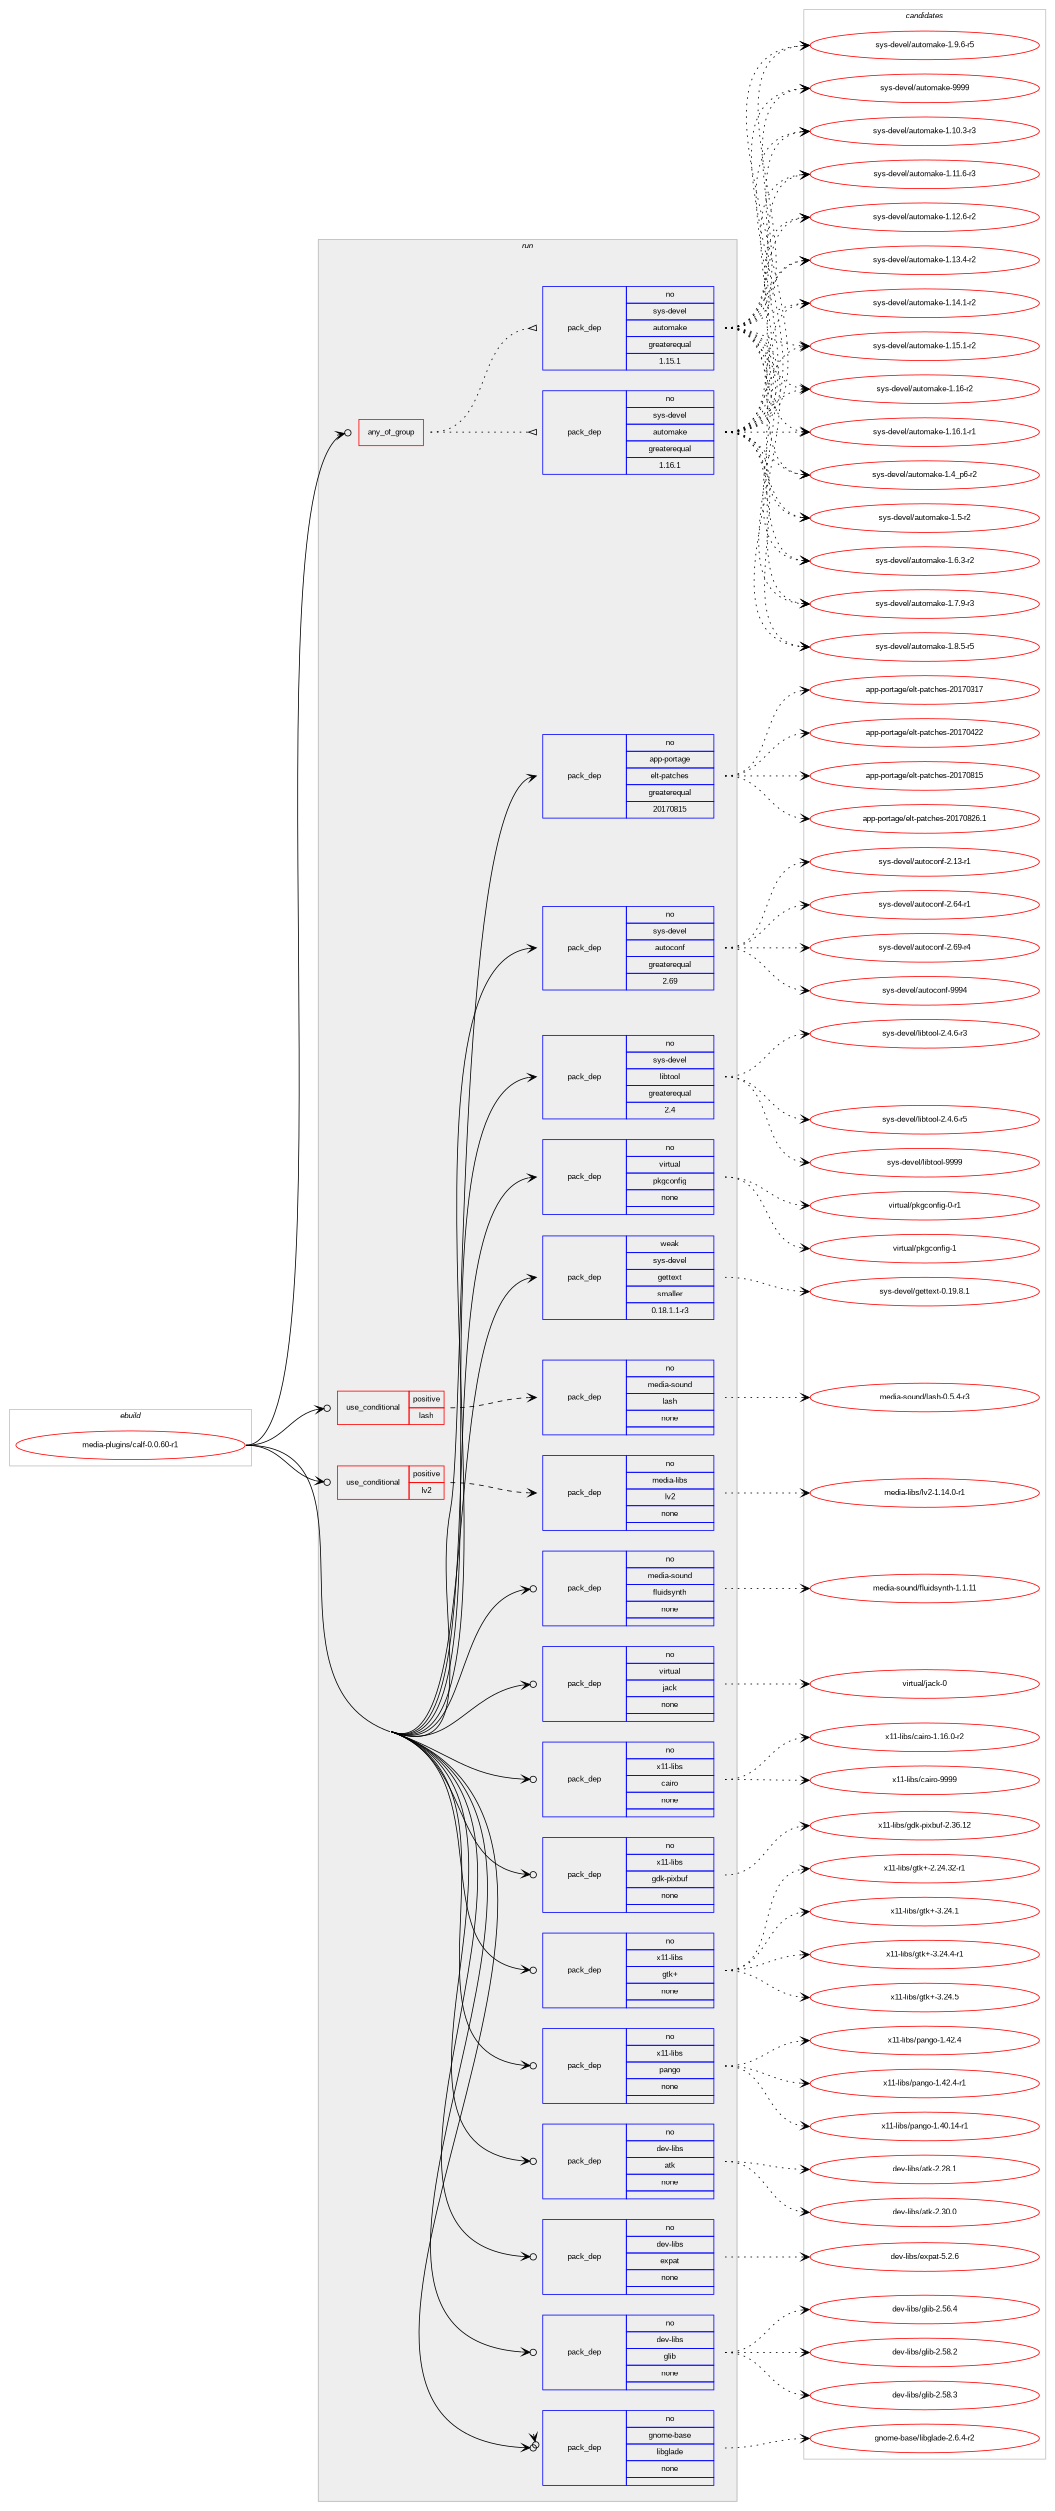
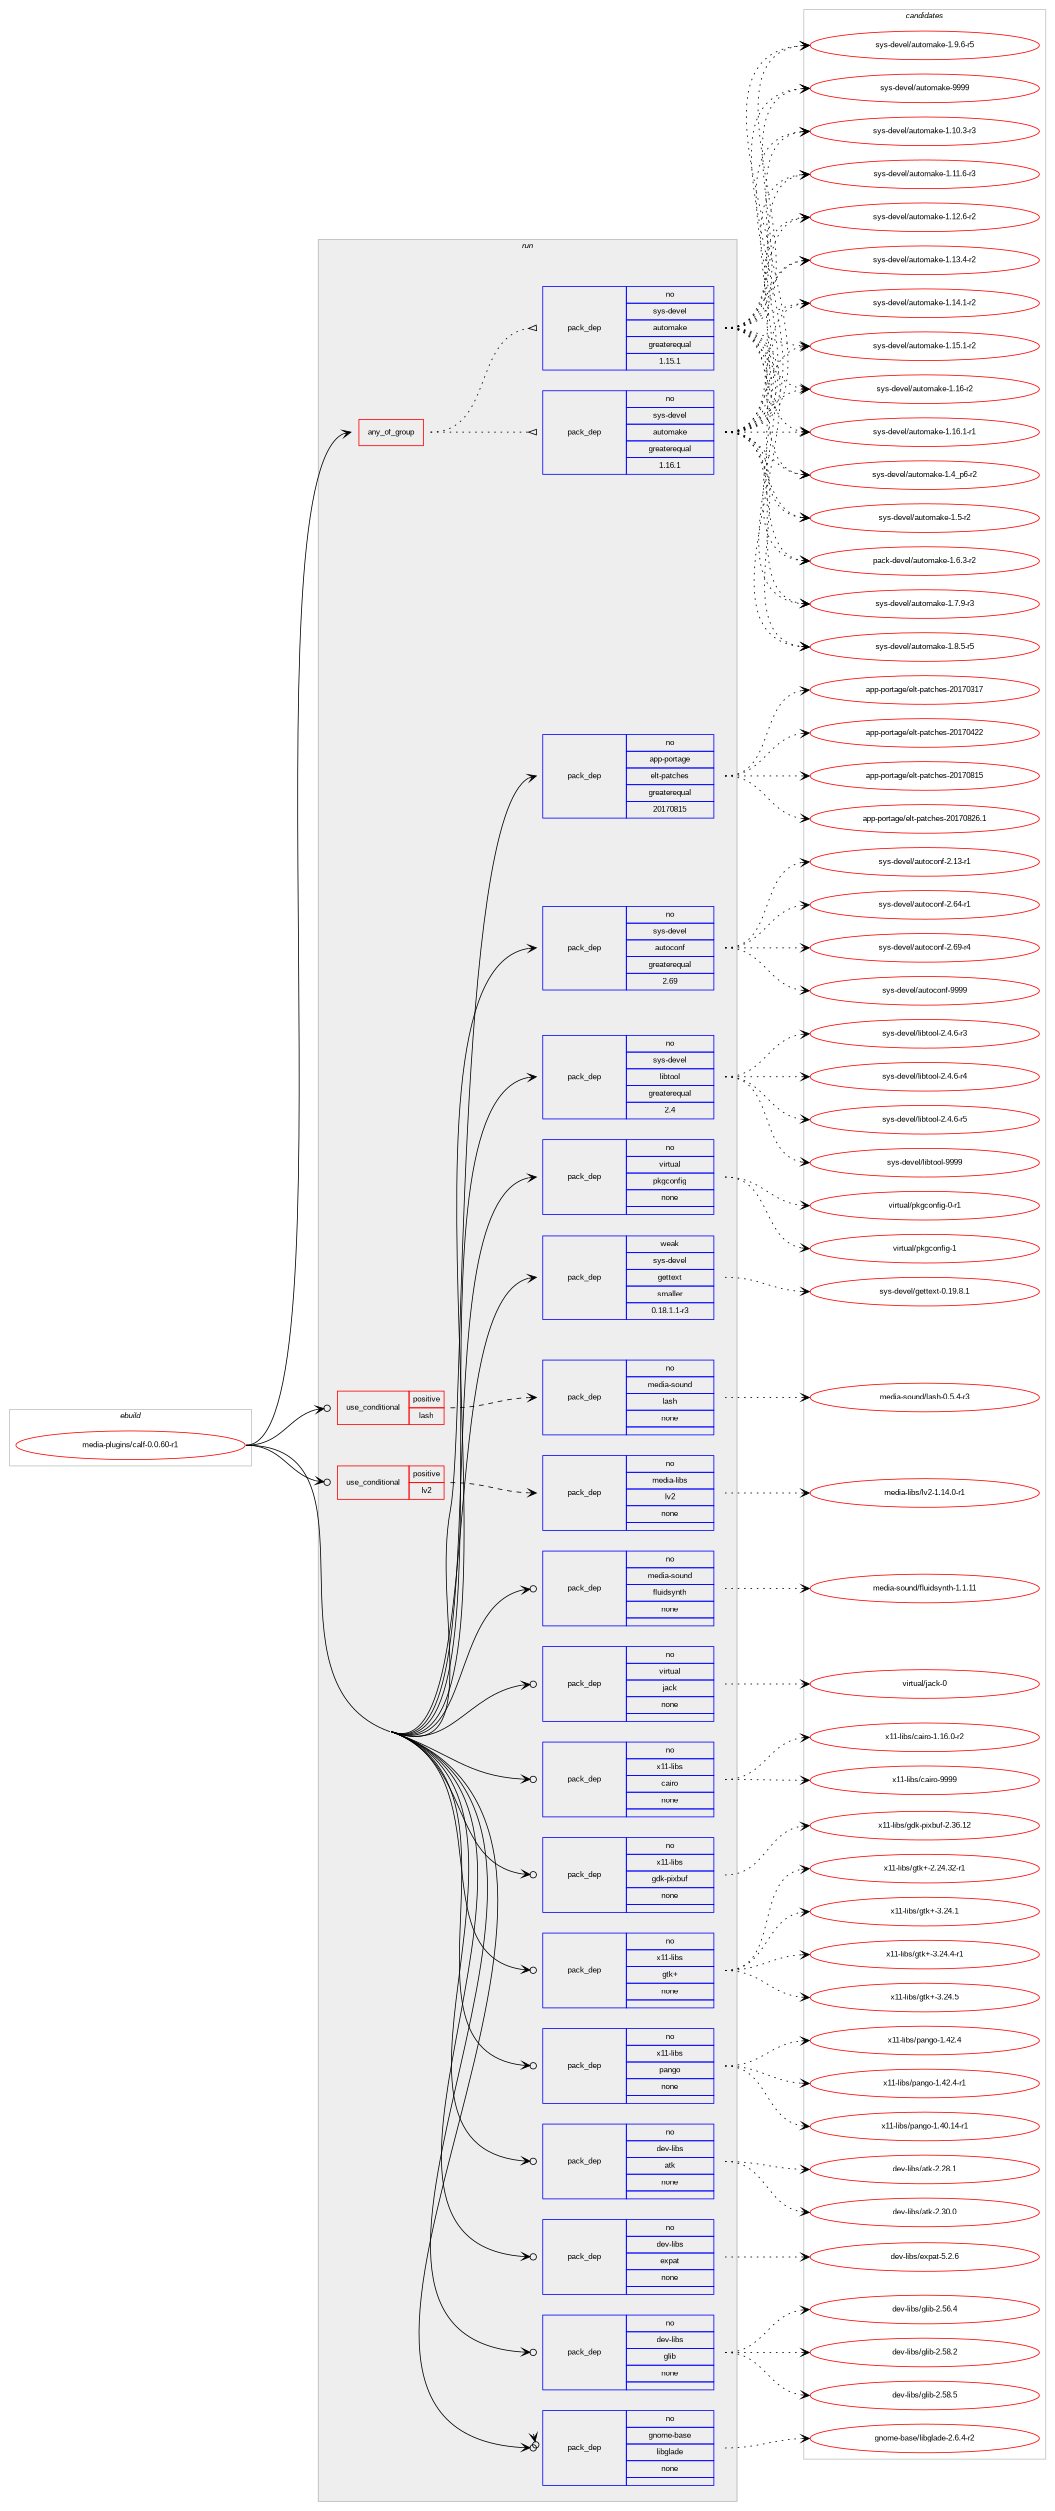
node "sys-devel/automake-1.6.3-r2": label "sys-devel/automake-1.6.3-r2" -> "pack-devel/automake-1.6.3-r2"
edge "media-plugins/calf-0.0.60-r1" -> "any_of_group": arrowhead odotvee -> vee
node "sys-devel/autoconf-9994": label "sys-devel/autoconf-9994" -> "sys-devel/autoconf-9999"
node "sys-devel/libtool-2.4.6-r4": added
node "dev-libs/glib-2.58.3": label "dev-libs/glib-2.58.3" -> "dev-libs/glib-2.58.5"
